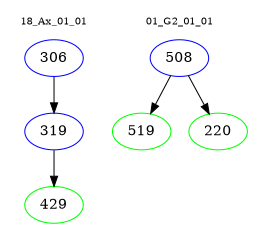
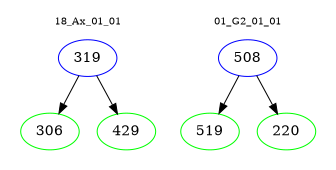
node "306": color blue -> green
edge "306" -> "319": reversed
